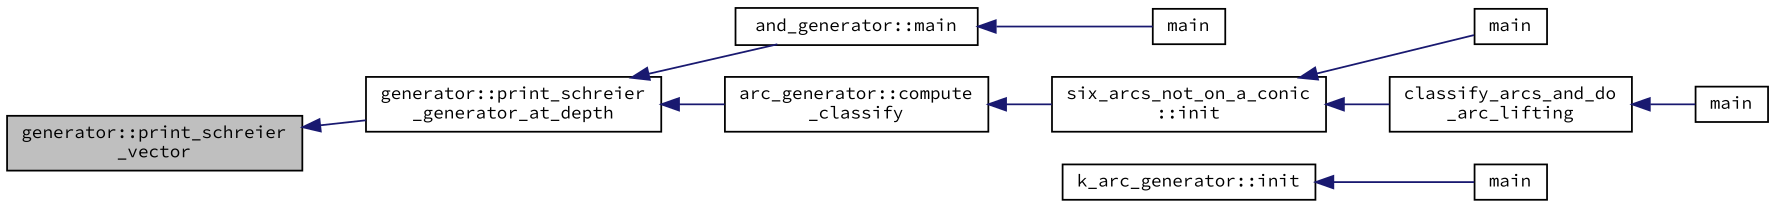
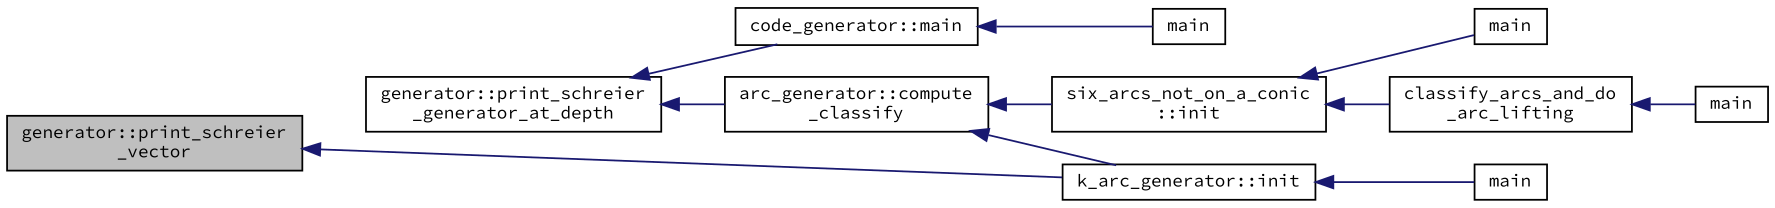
node "and_generator::main": label "and_generator::main" -> "code_generator::main"
edge "generator::print_schreier _generator_at_depth" -> "generator::print_schreier _vector": now "k_arc_generator::init" -> "generator::print_schreier _vector"
edge "k_arc_generator::init" -> "arc_generator::compute _classify": added
